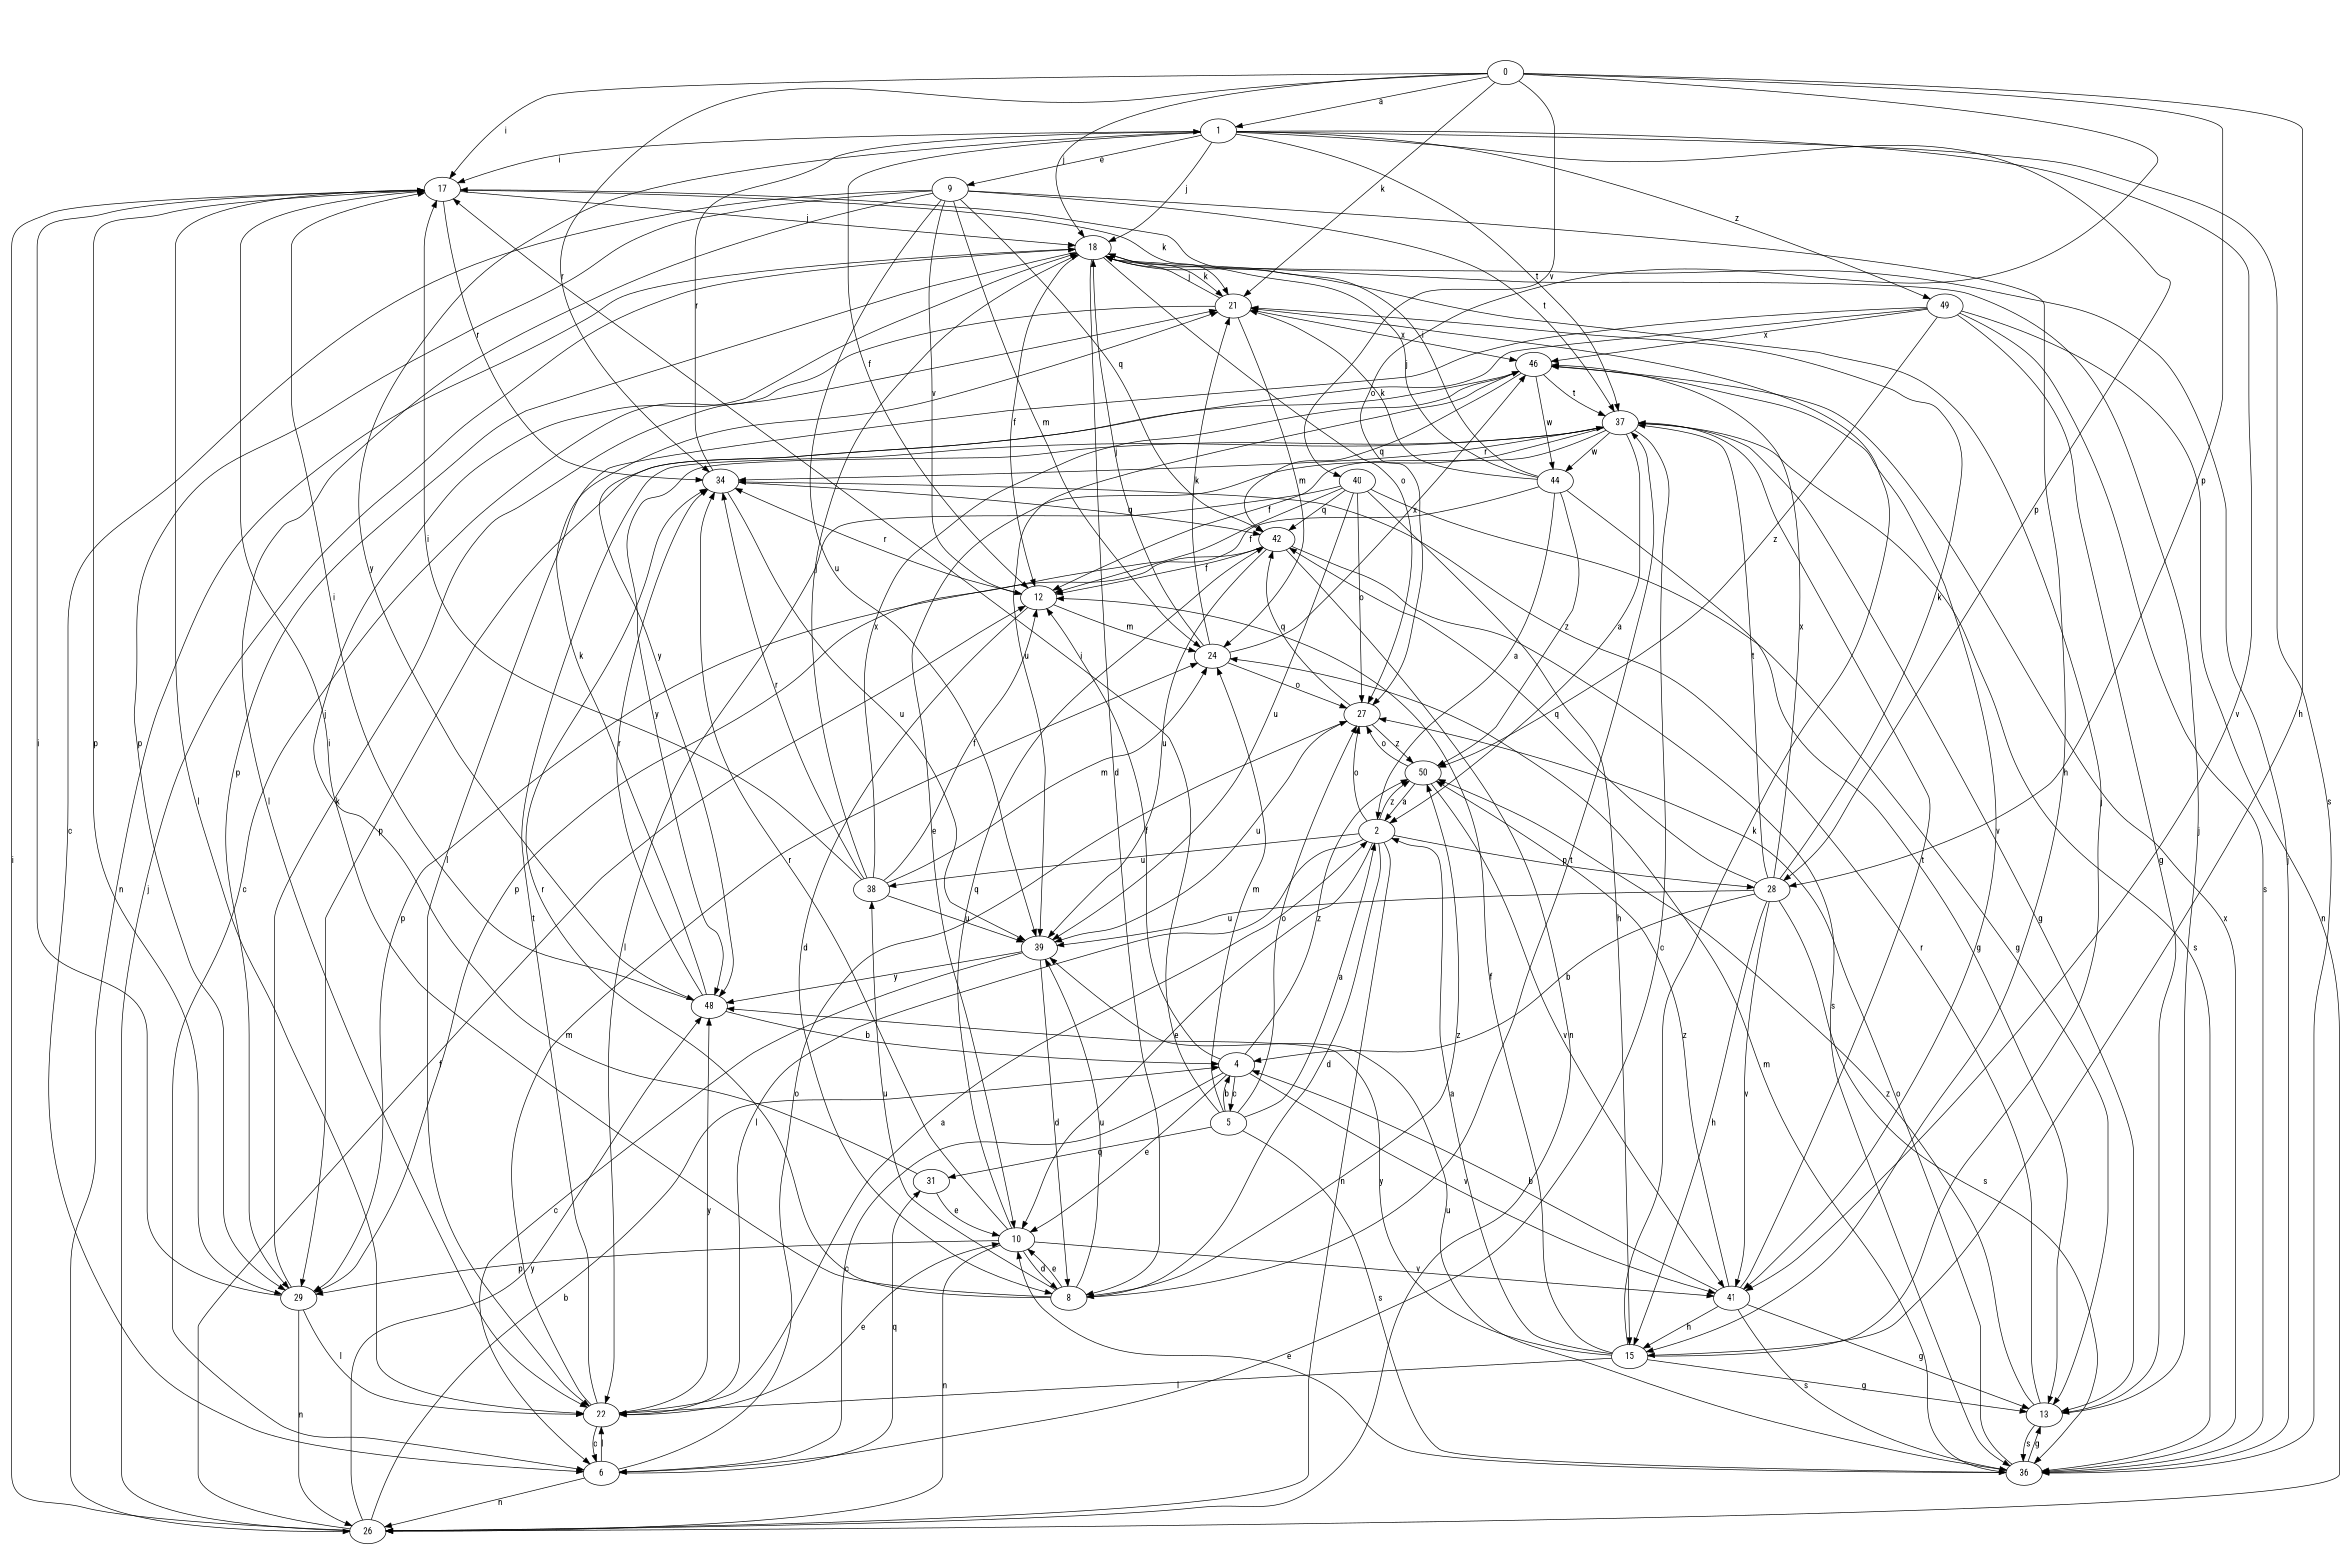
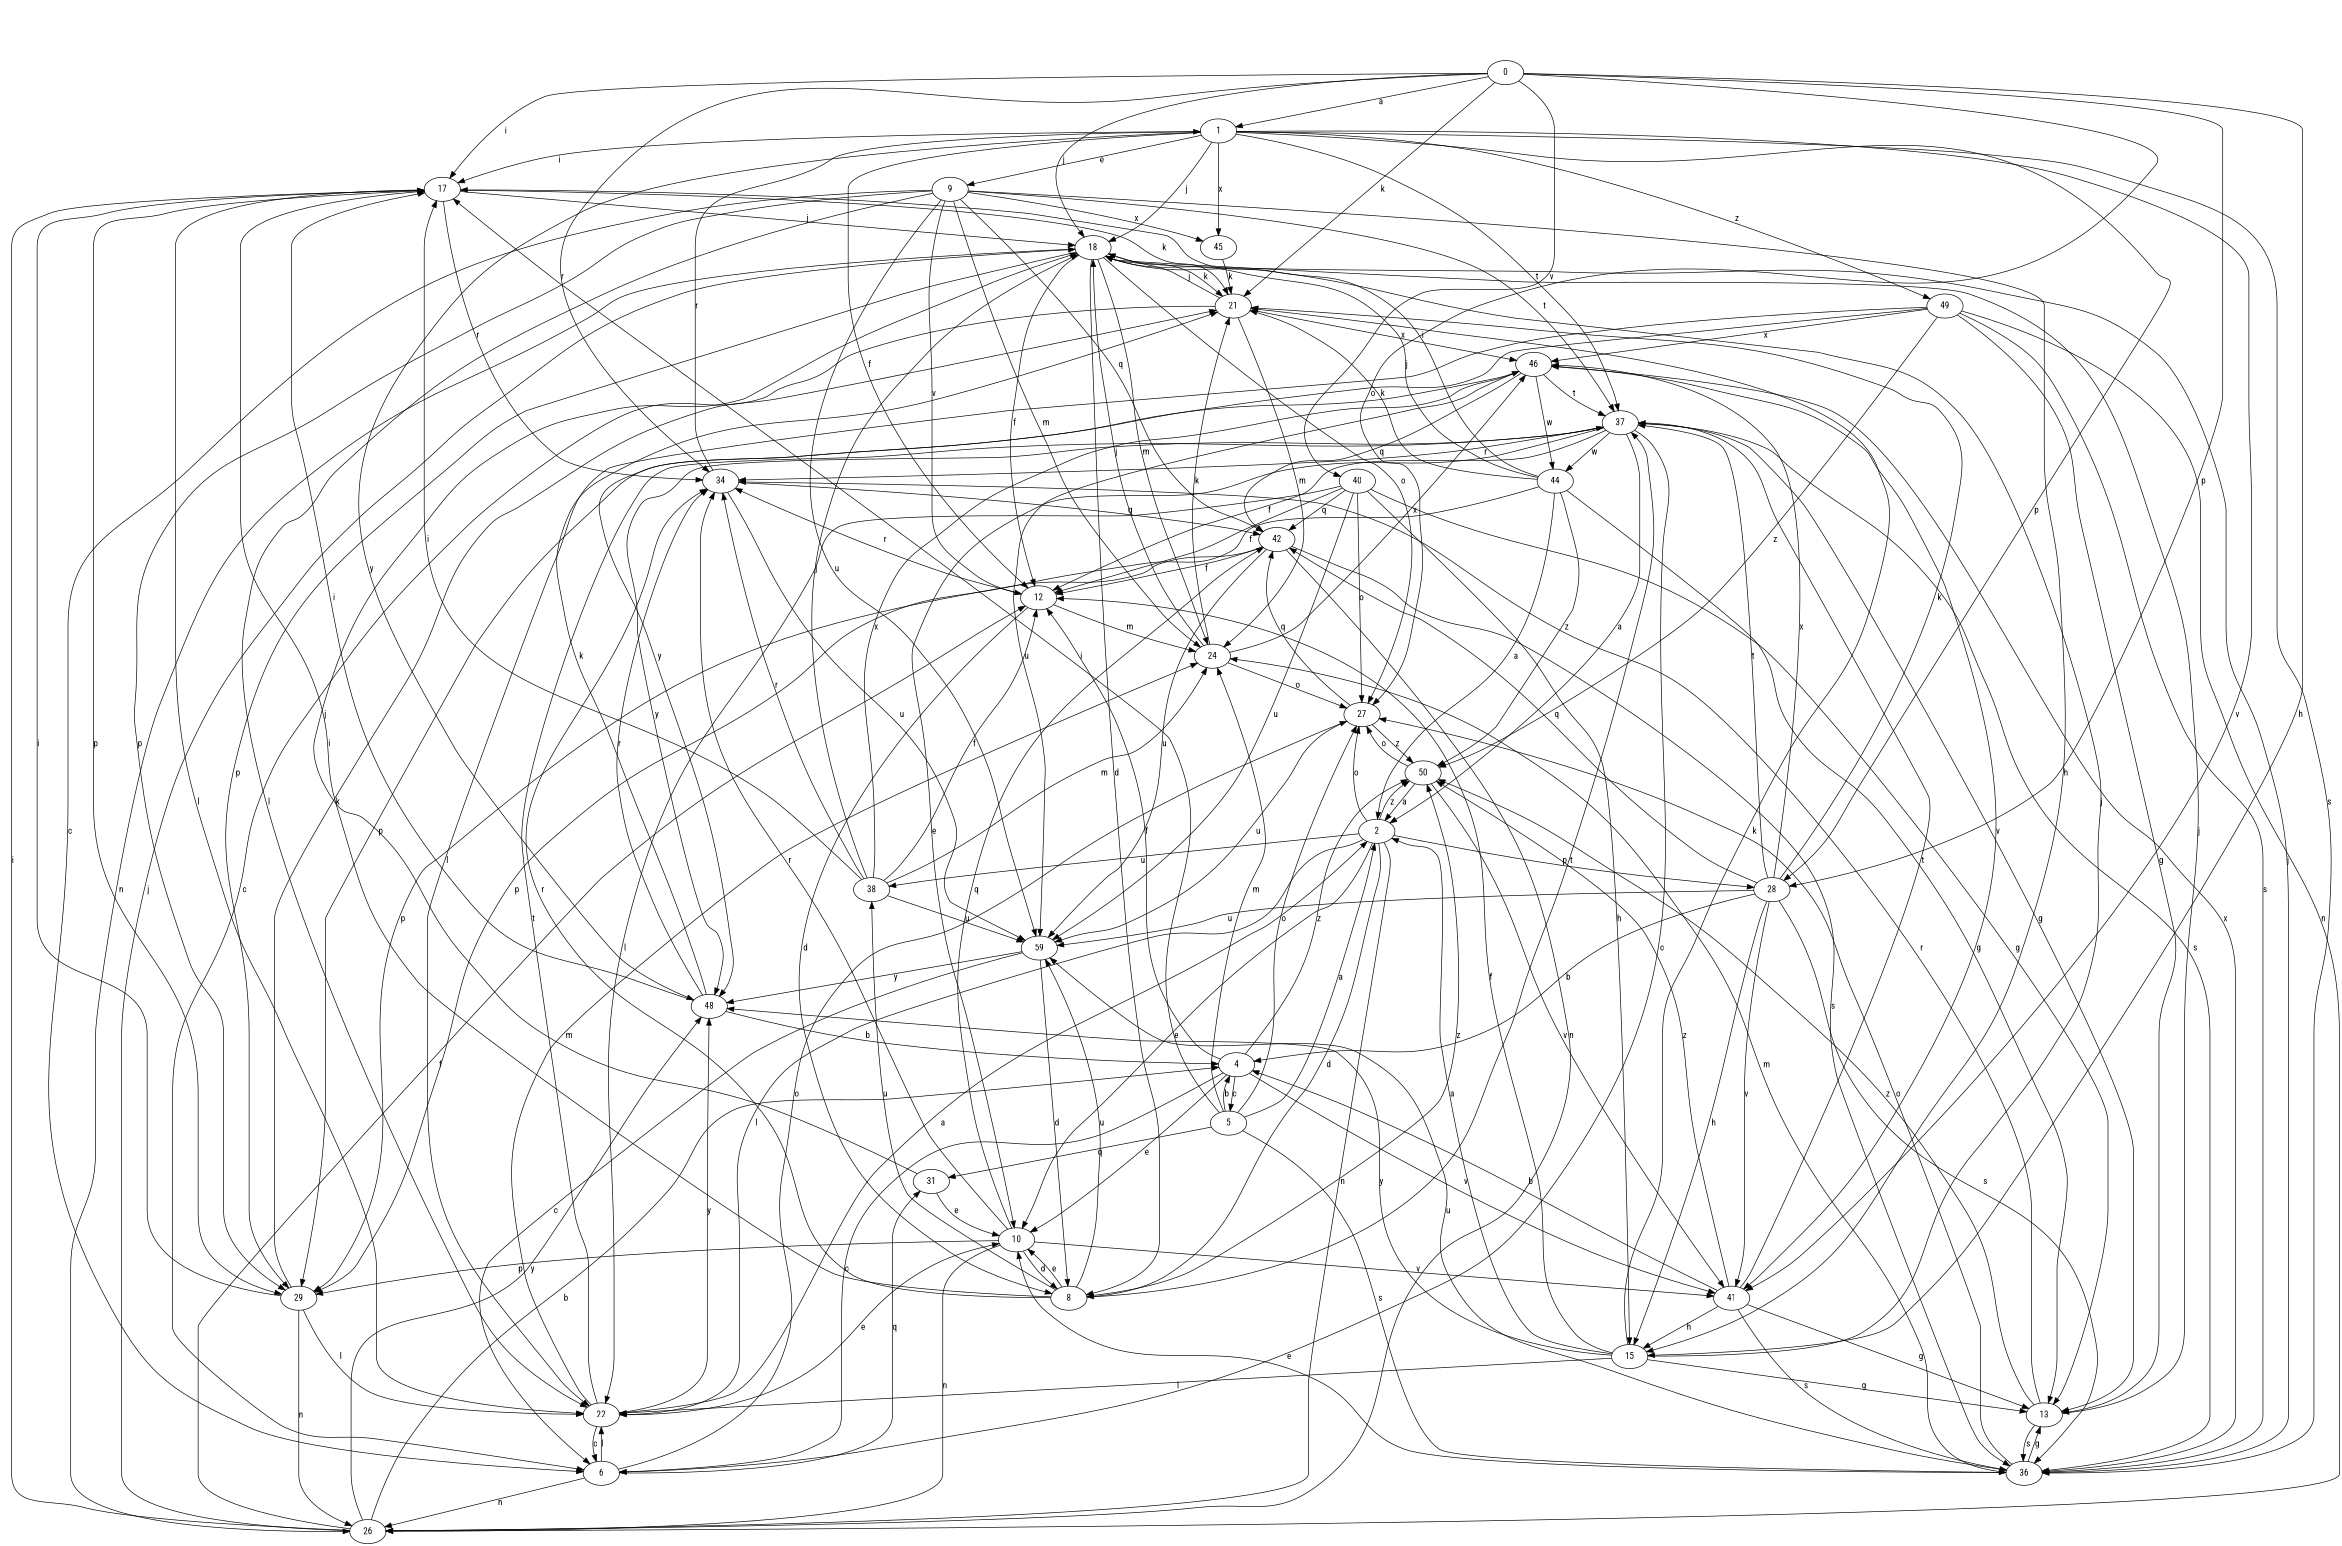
node "45": added
edge "18" -> "24": added, label "m"
node "39": label "39" -> "59"
